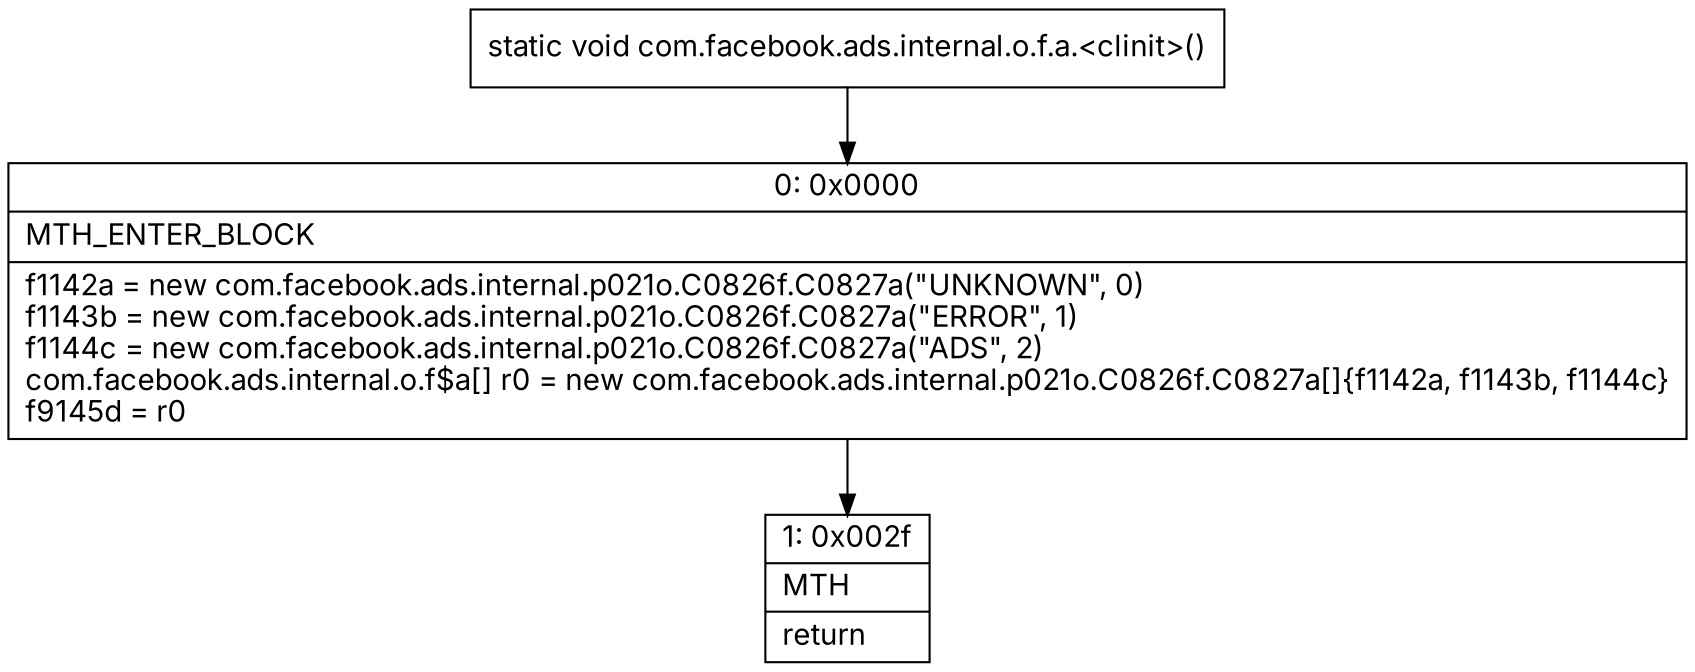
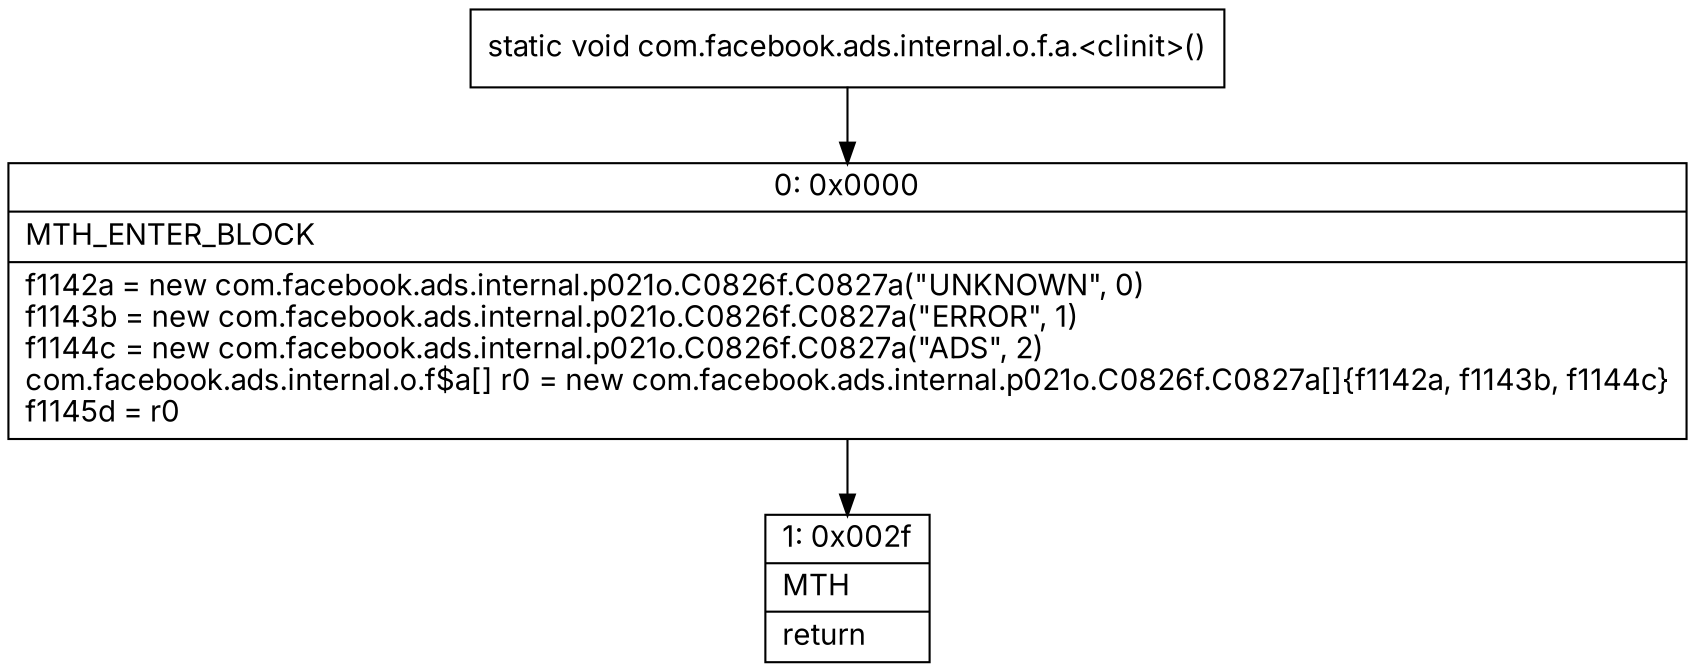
node "0: 0x0000": text "f9145d = r0" -> "f1145d = r0"
